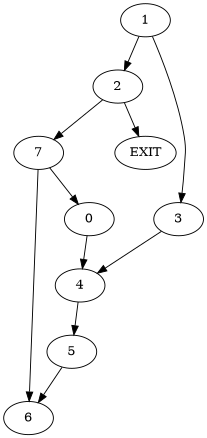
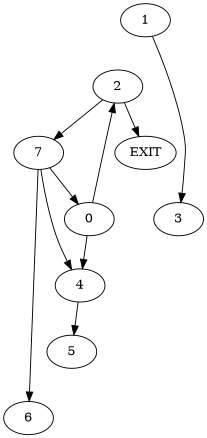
edge "1" -> "2": now "0" -> "2"
edge "3" -> "4": now "7" -> "4"
edge "5" -> "6": removed
